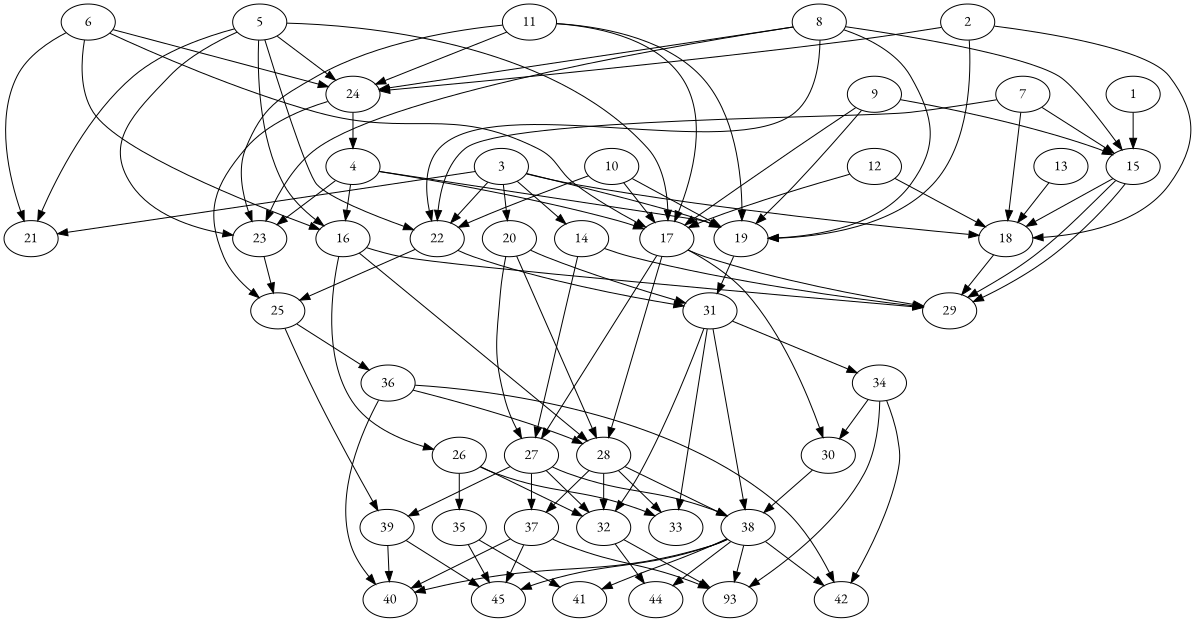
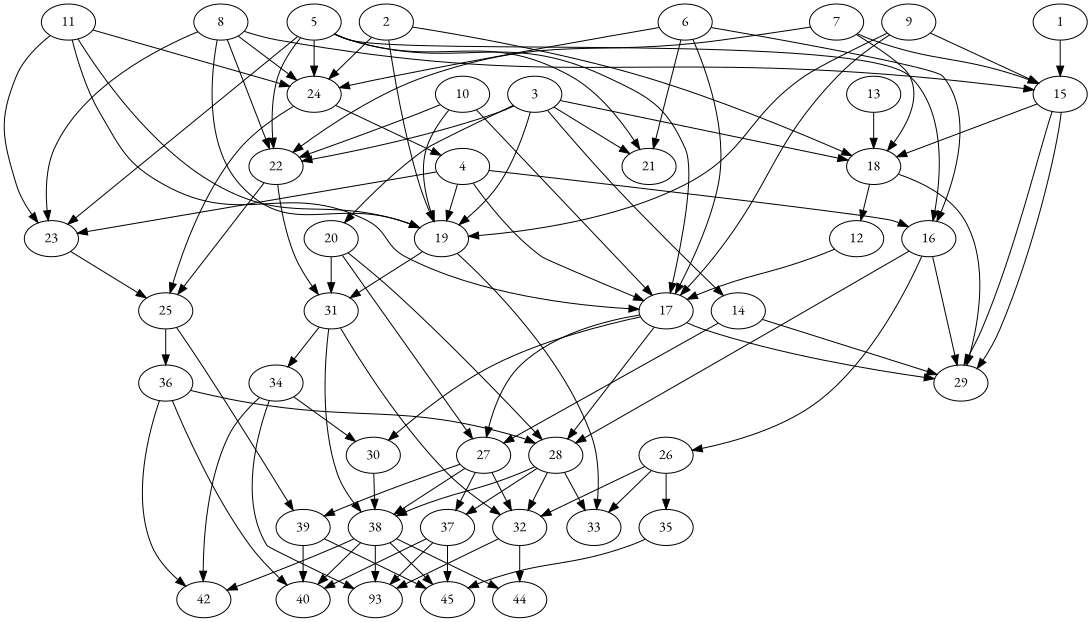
edge "12" -> "18": reversed
edge "31" -> "33": now "19" -> "33"
node "41": removed
